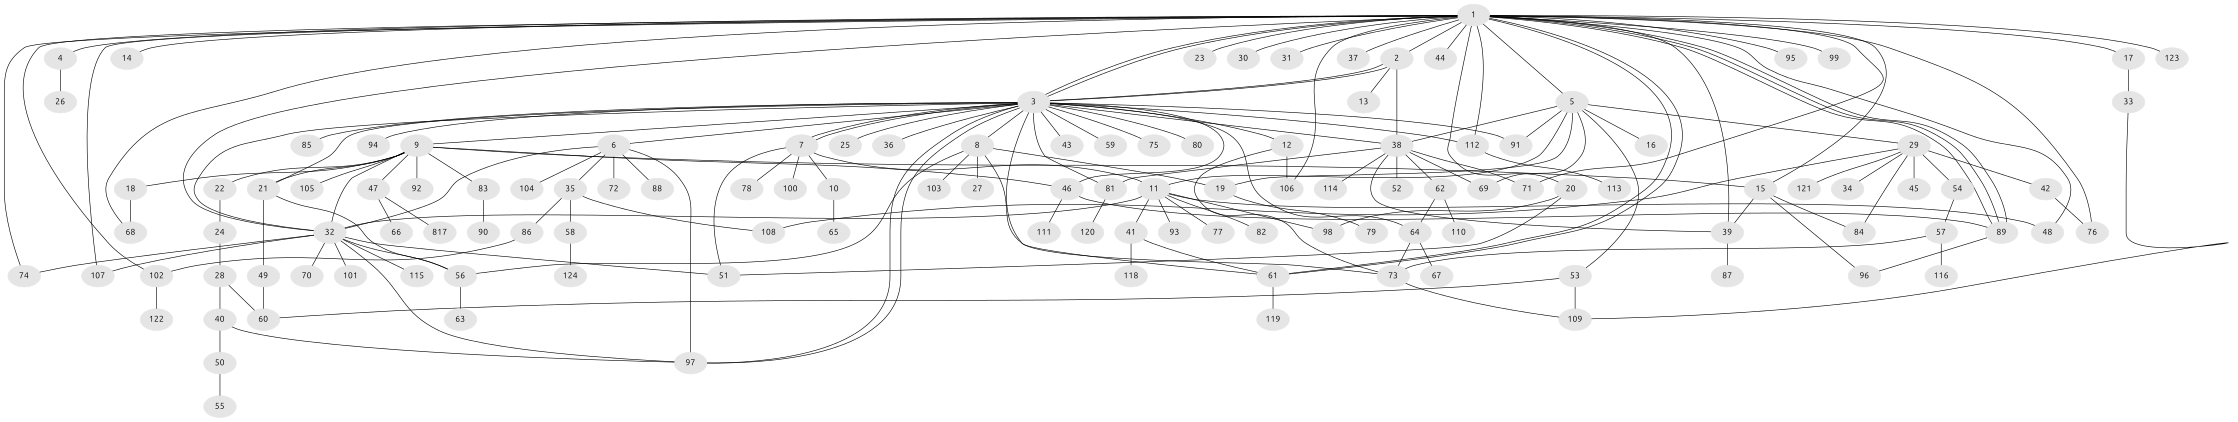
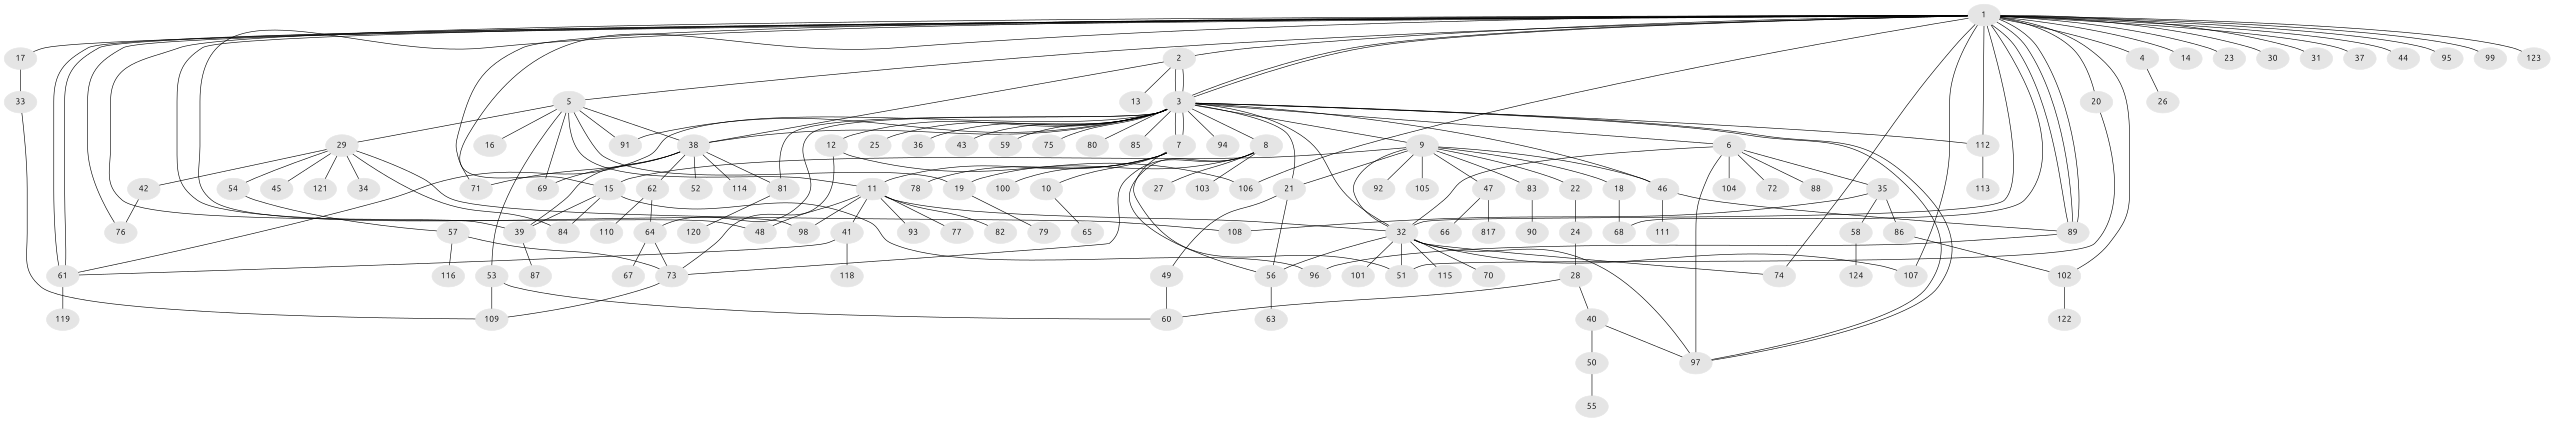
edge "20" -- "98": now "1" -- "98"
